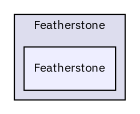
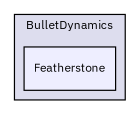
cluster "Featherstone": label "Featherstone" -> "BulletDynamics"
